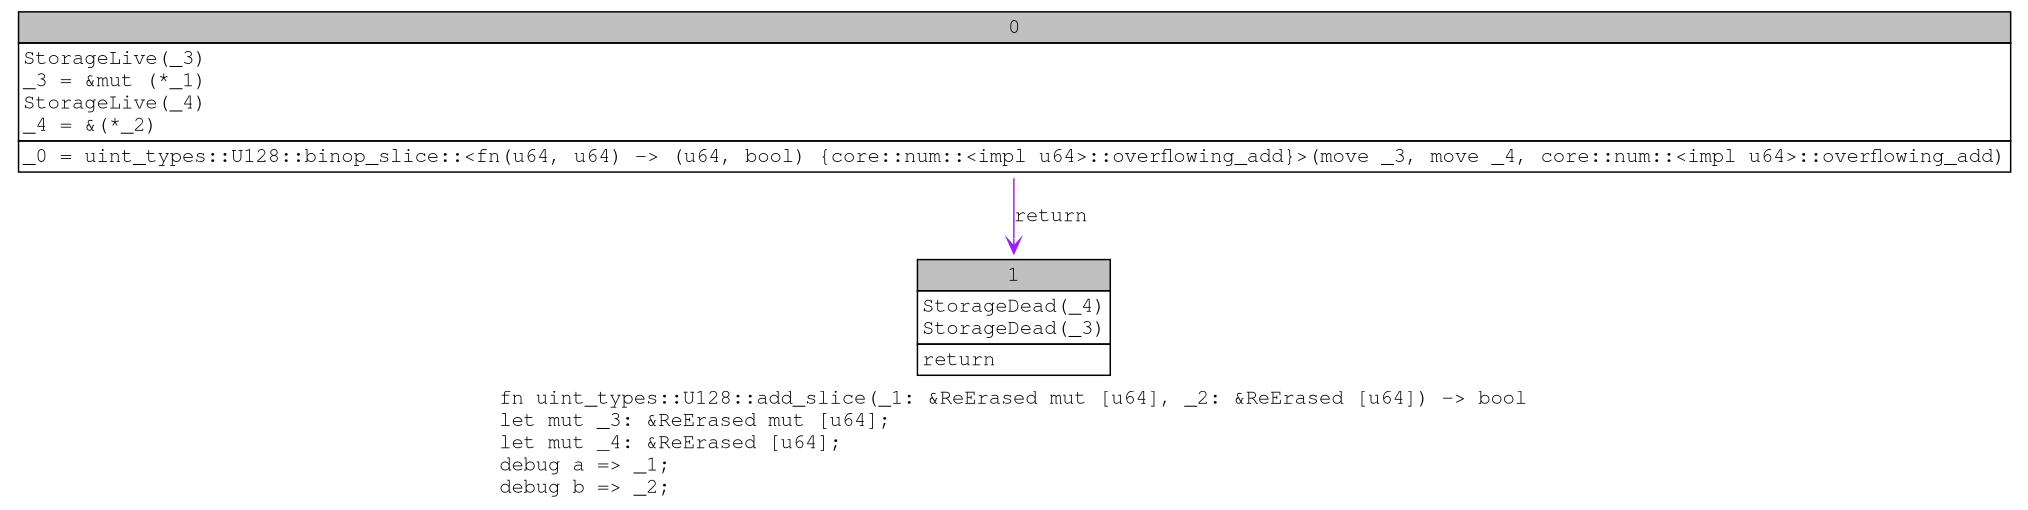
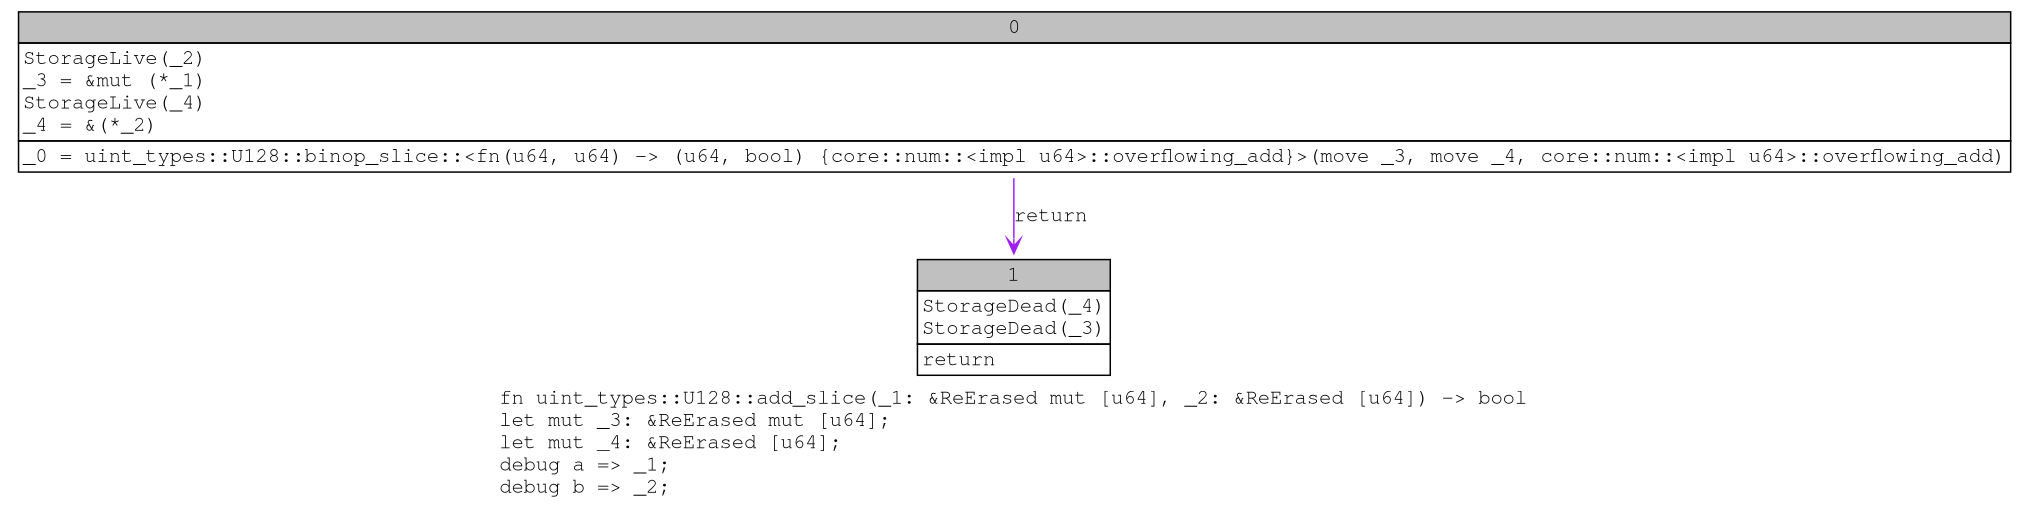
node "0": text "StorageLive(_3)" -> "StorageLive(_2)"
